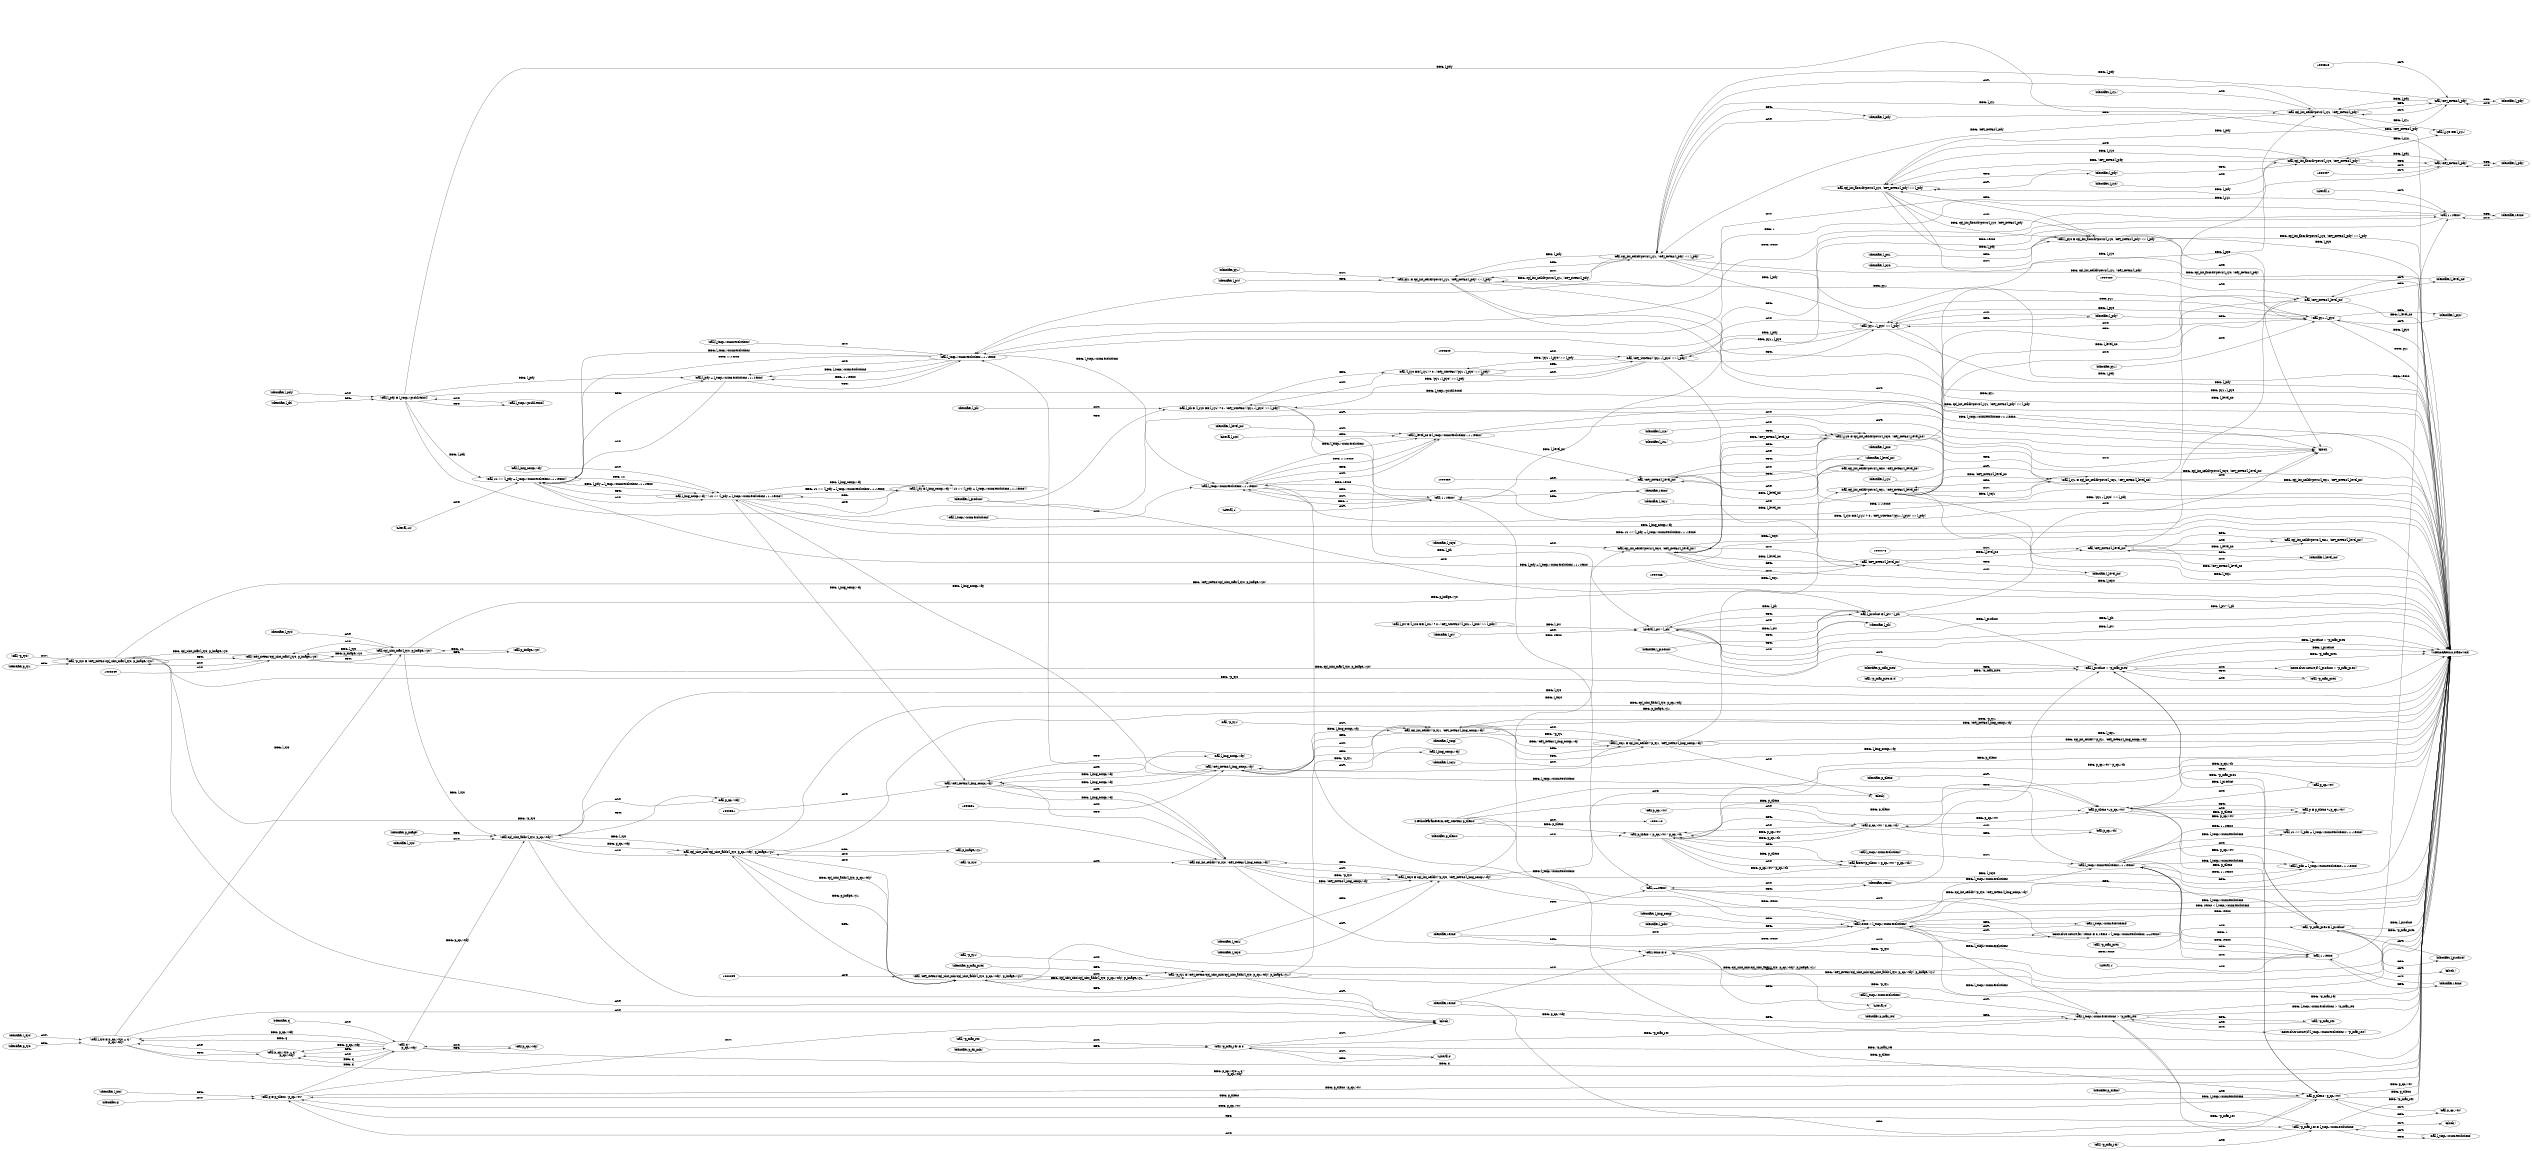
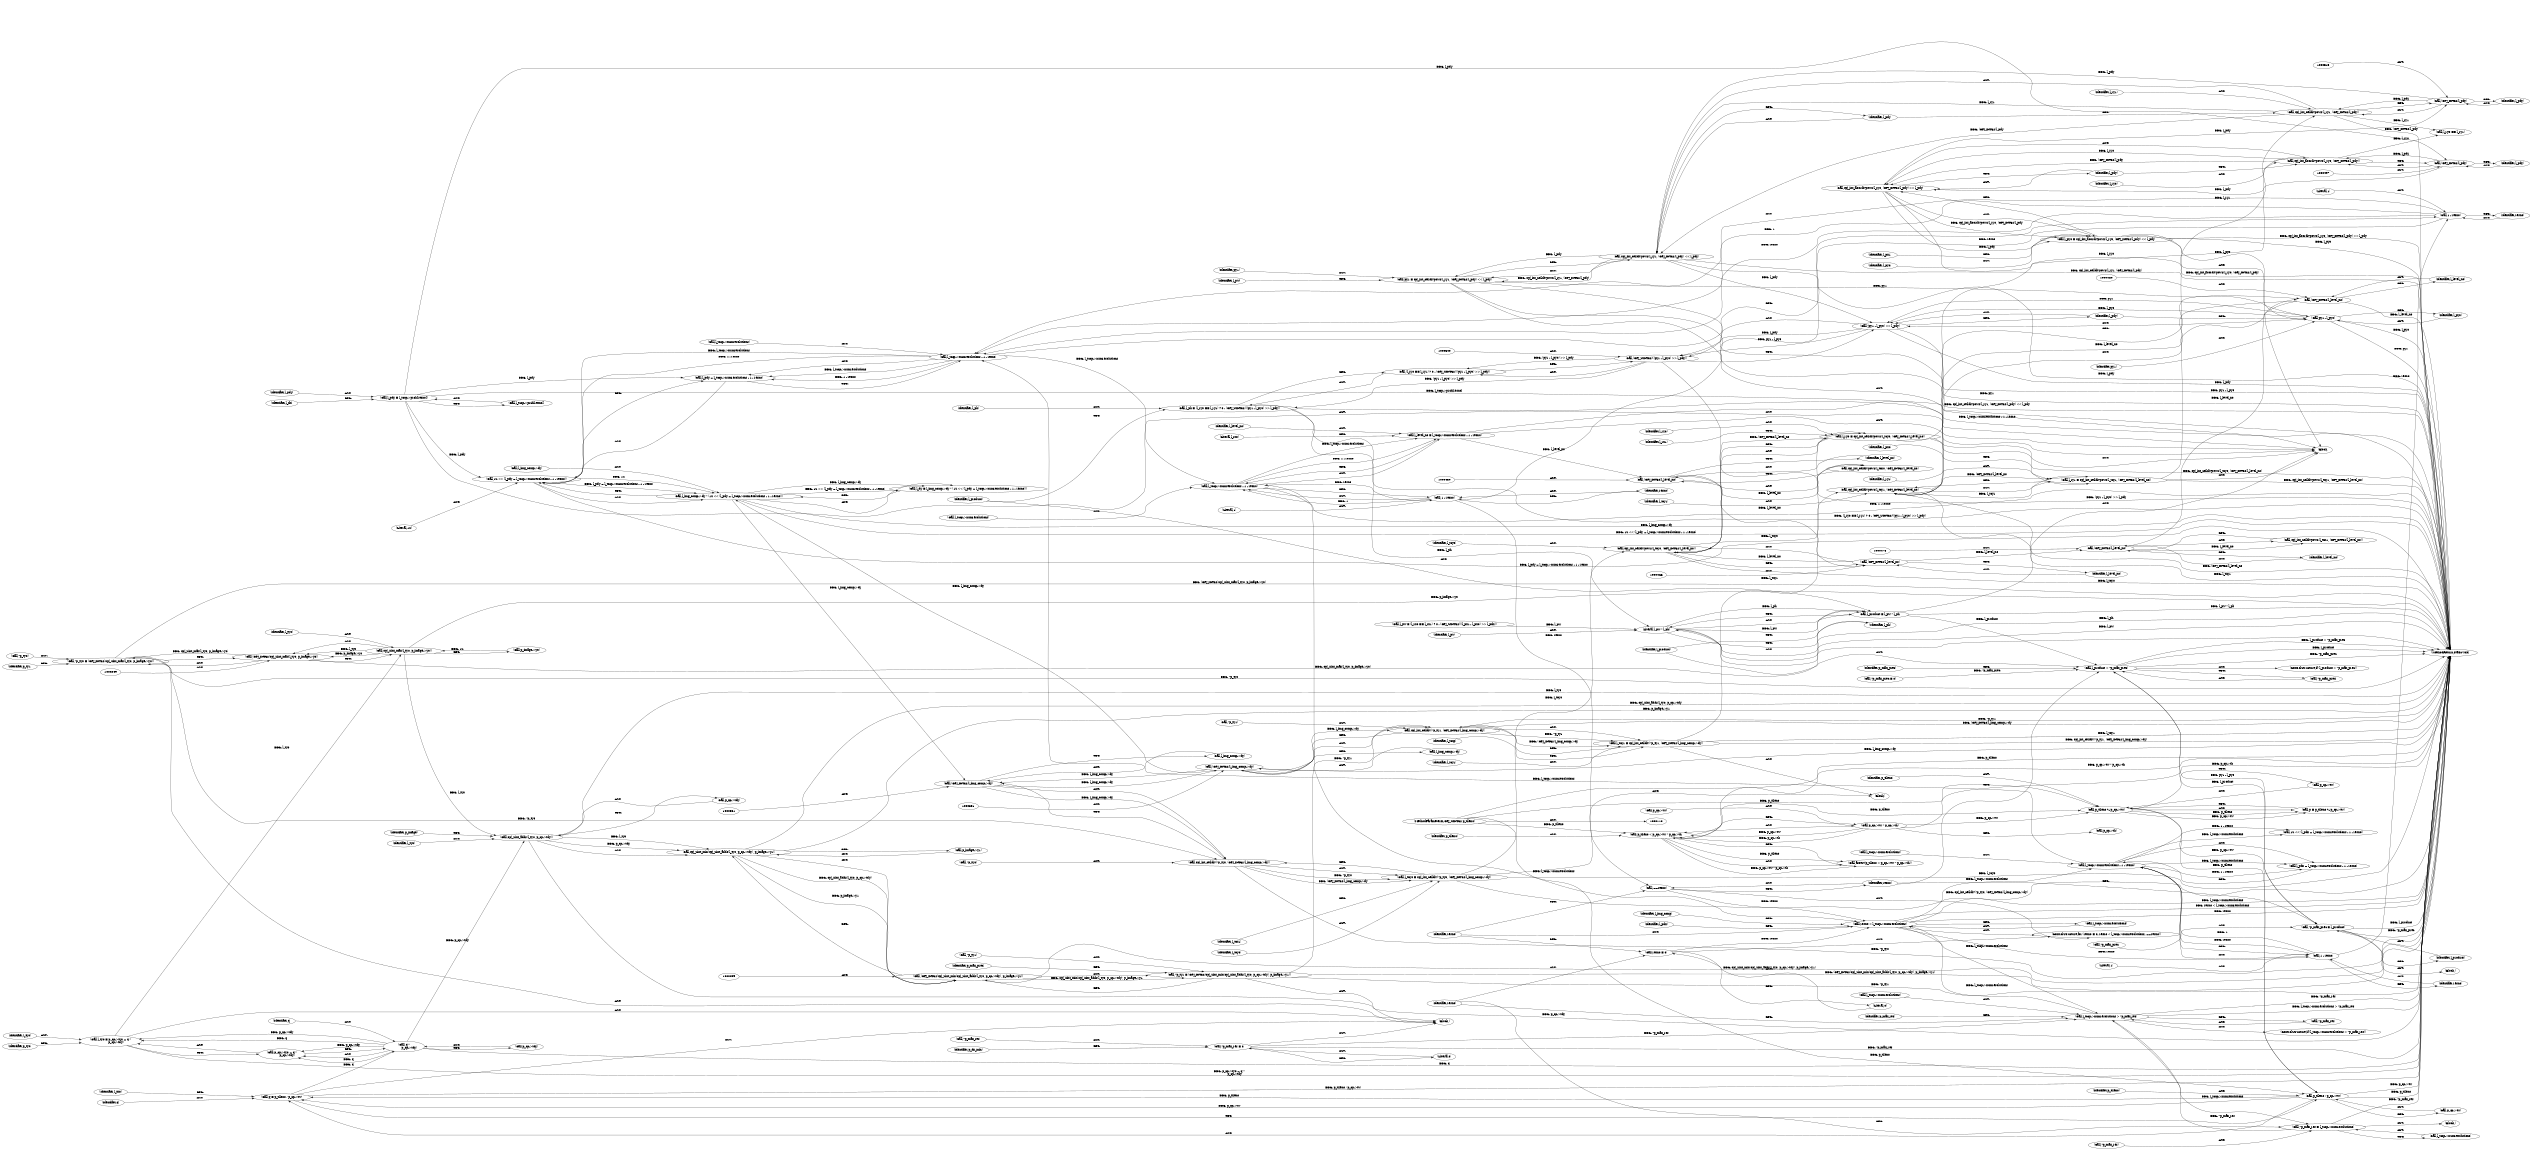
edge "(Call,*p_max_prec = l_product)" -> "(Call,l_product > *p_max_prec)": label "DDG: *p_max_prec" -> "DDG: py1 - l_py0"
edge "(Call,p_cp->th)" -> "(Call,p_cp->tw * p_cp->th)": removed, label "AST:"
